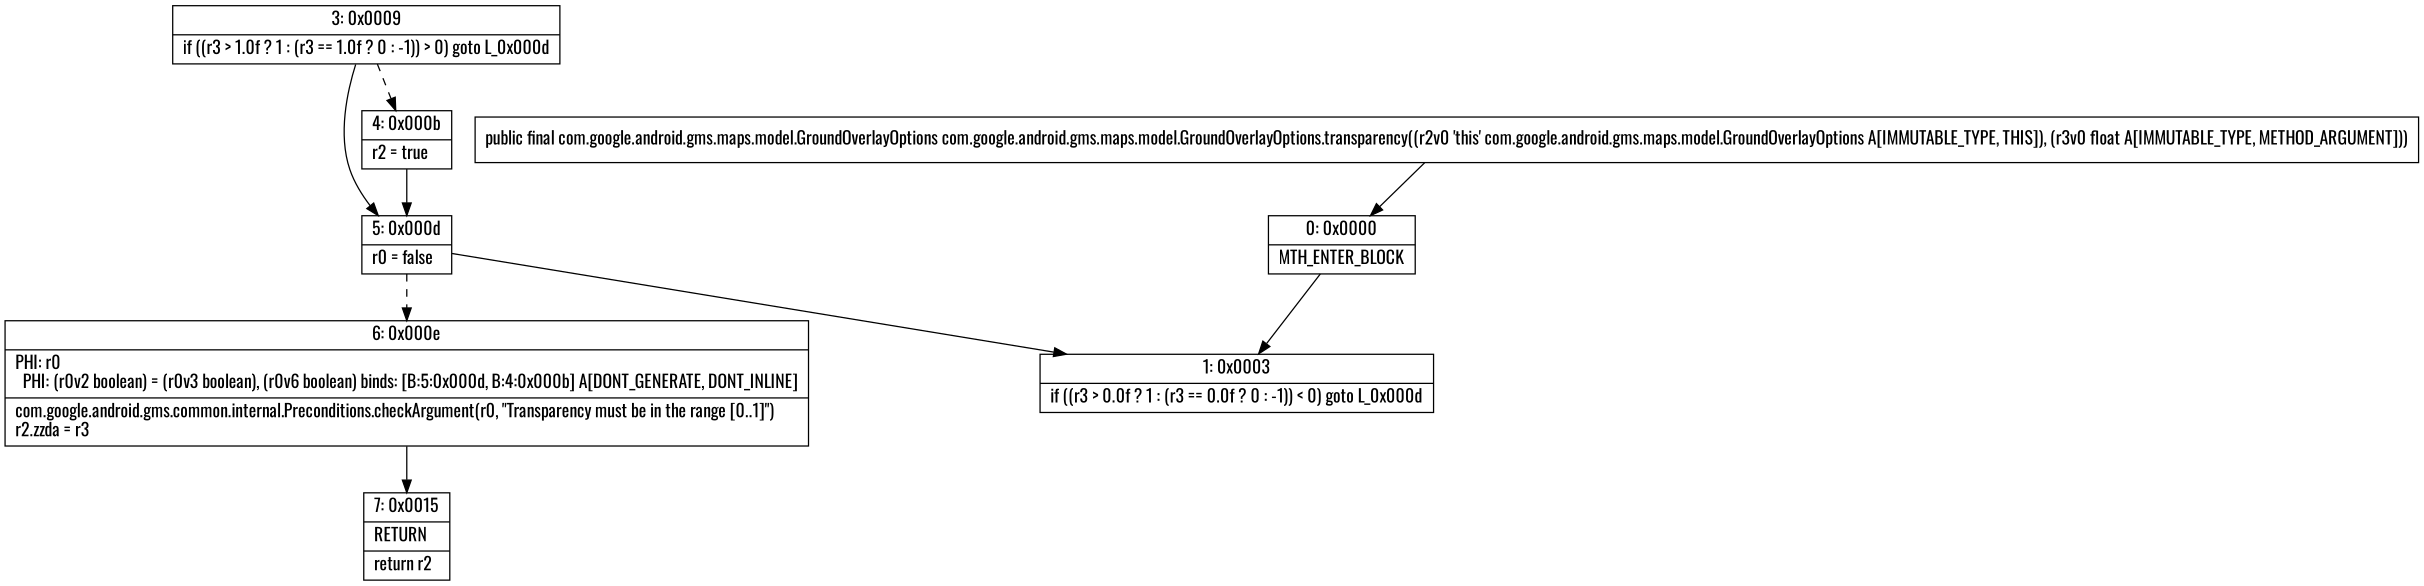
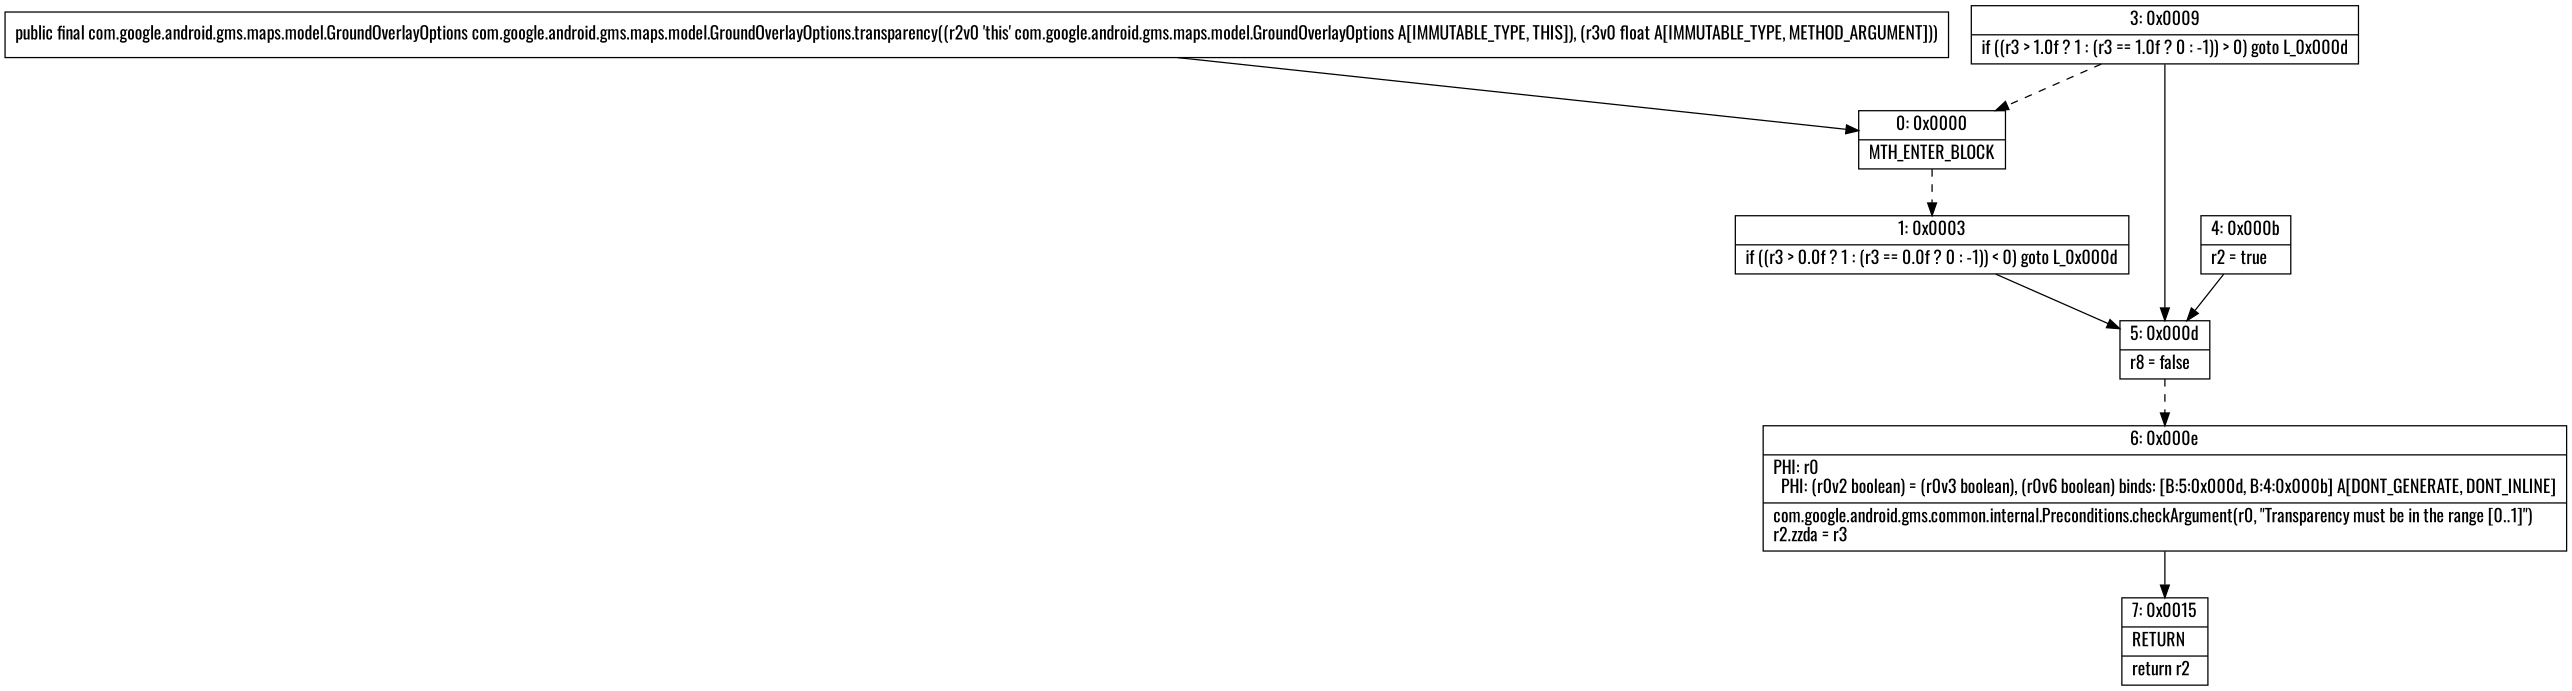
edge "3: 0x0009" -> "4: 0x000b": now "3: 0x0009" -> "0: 0x0000"
node "5: 0x000d": text "r0 = false" -> "r8 = false"
edge "5: 0x000d" -> "1: 0x0003": reversed
edge "0: 0x0000" -> "1: 0x0003": style solid -> dashed
